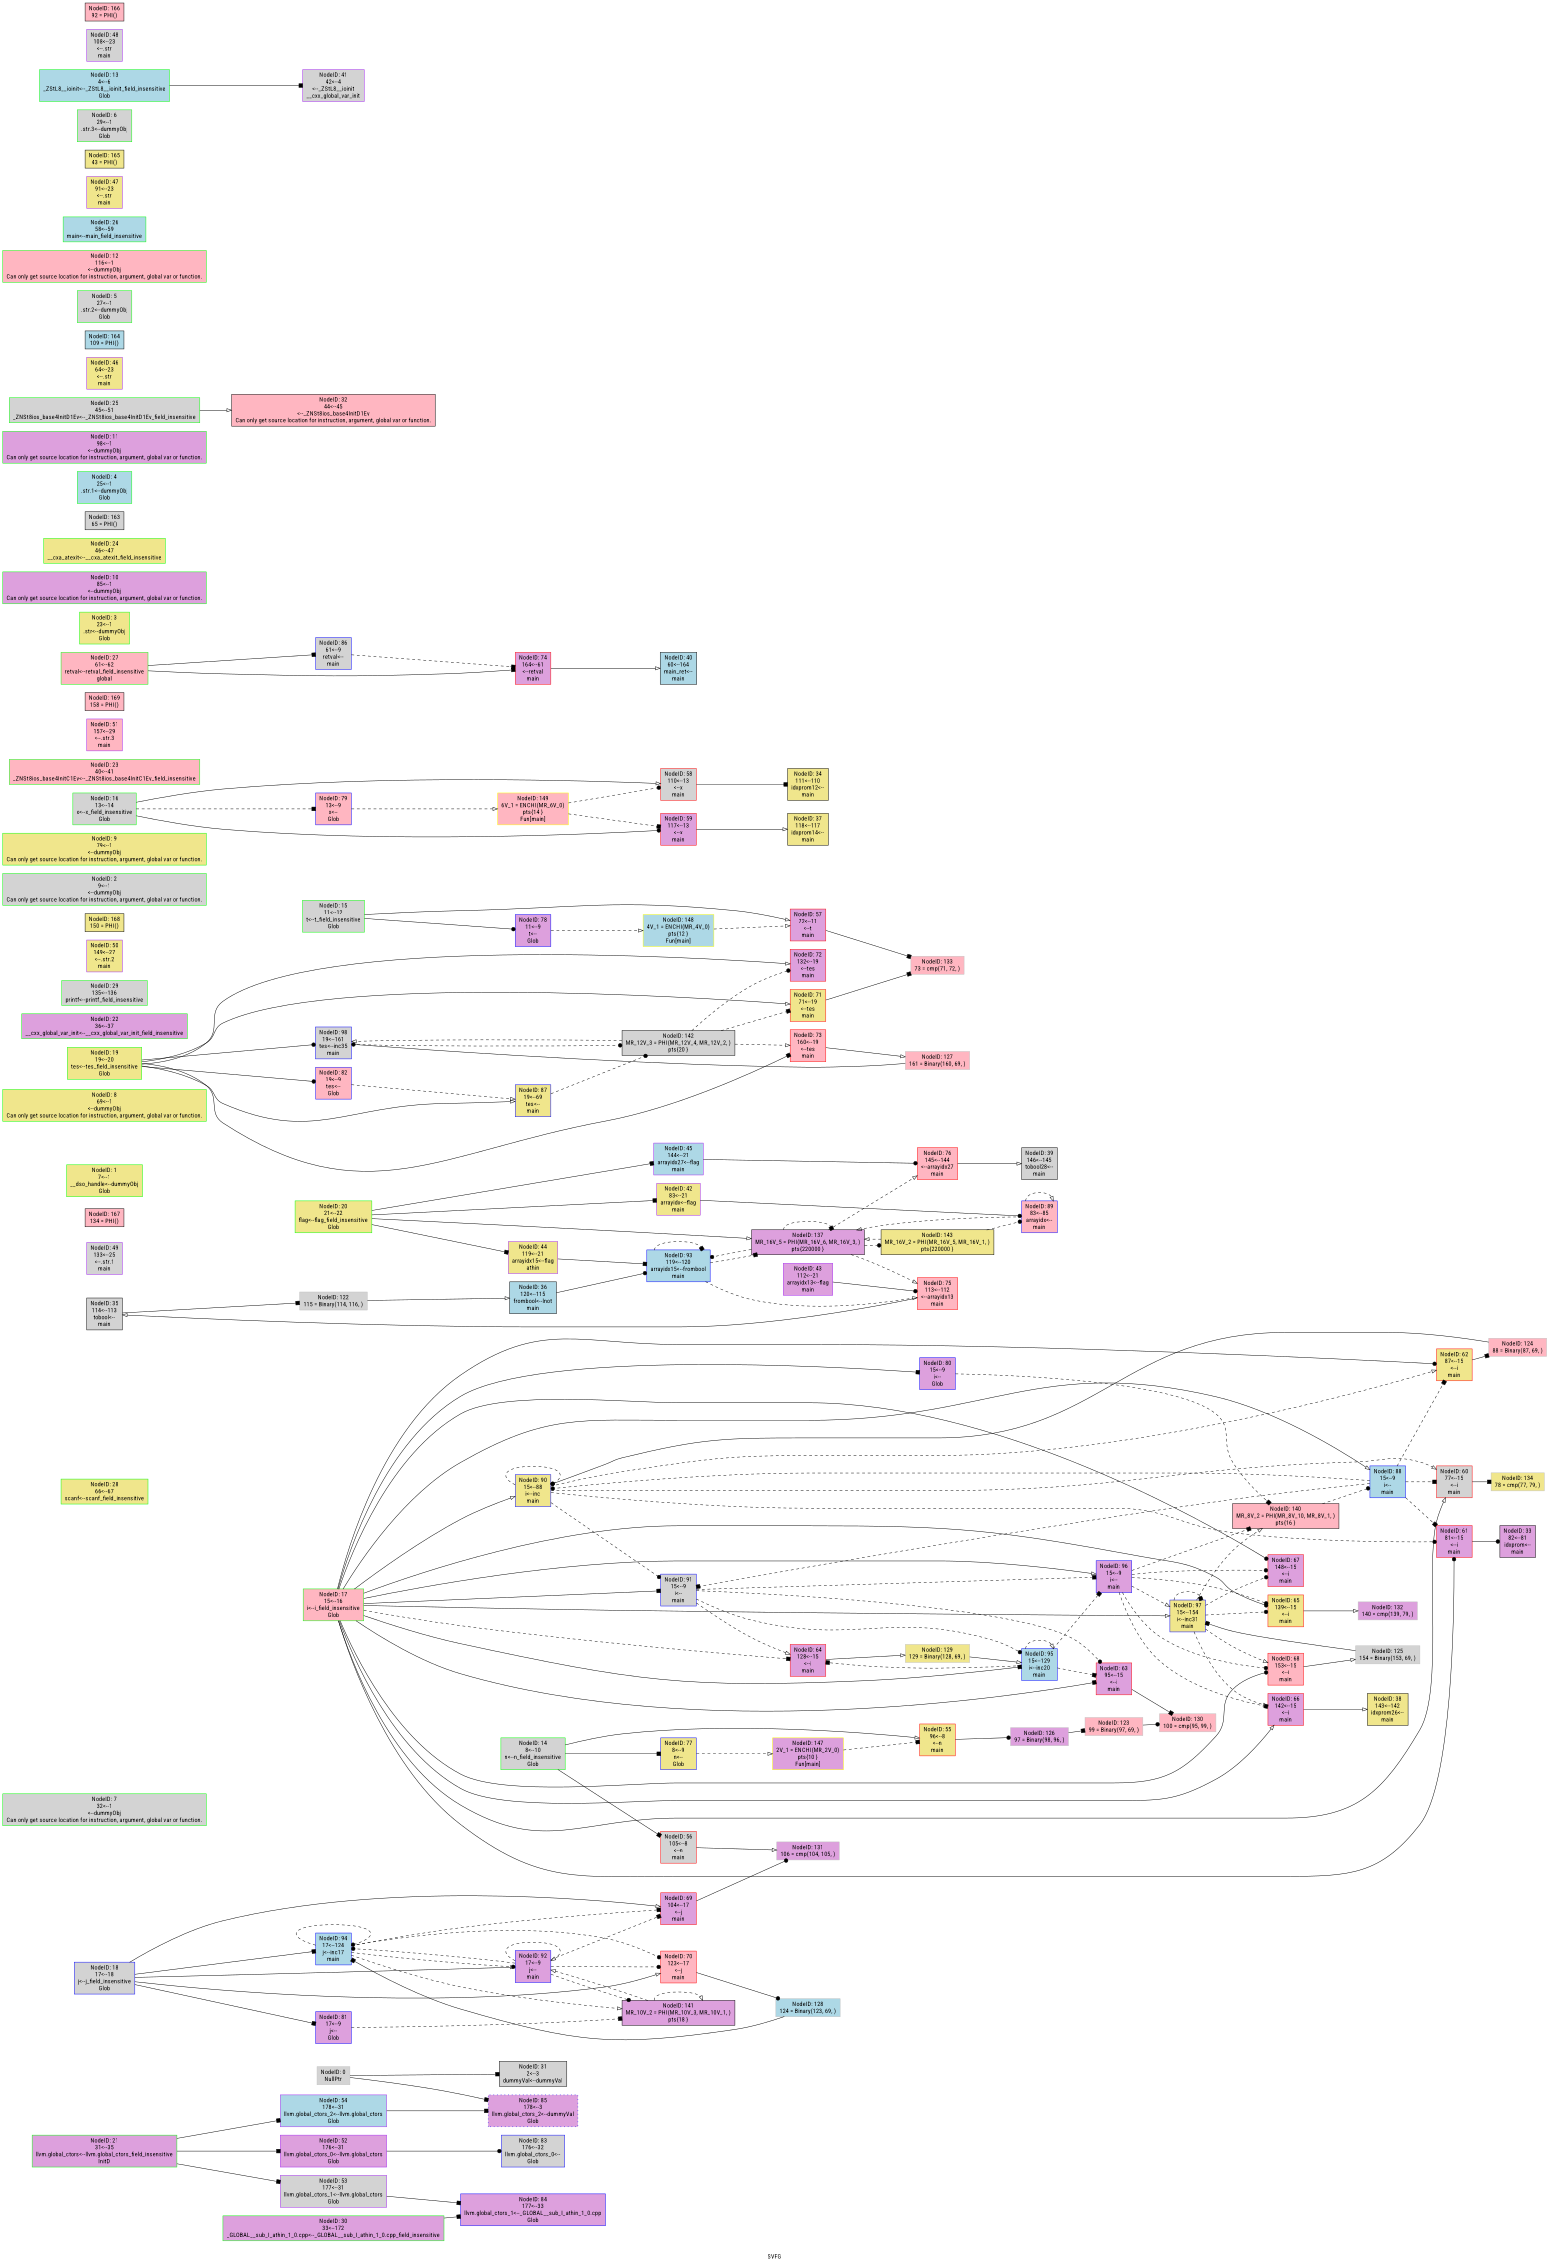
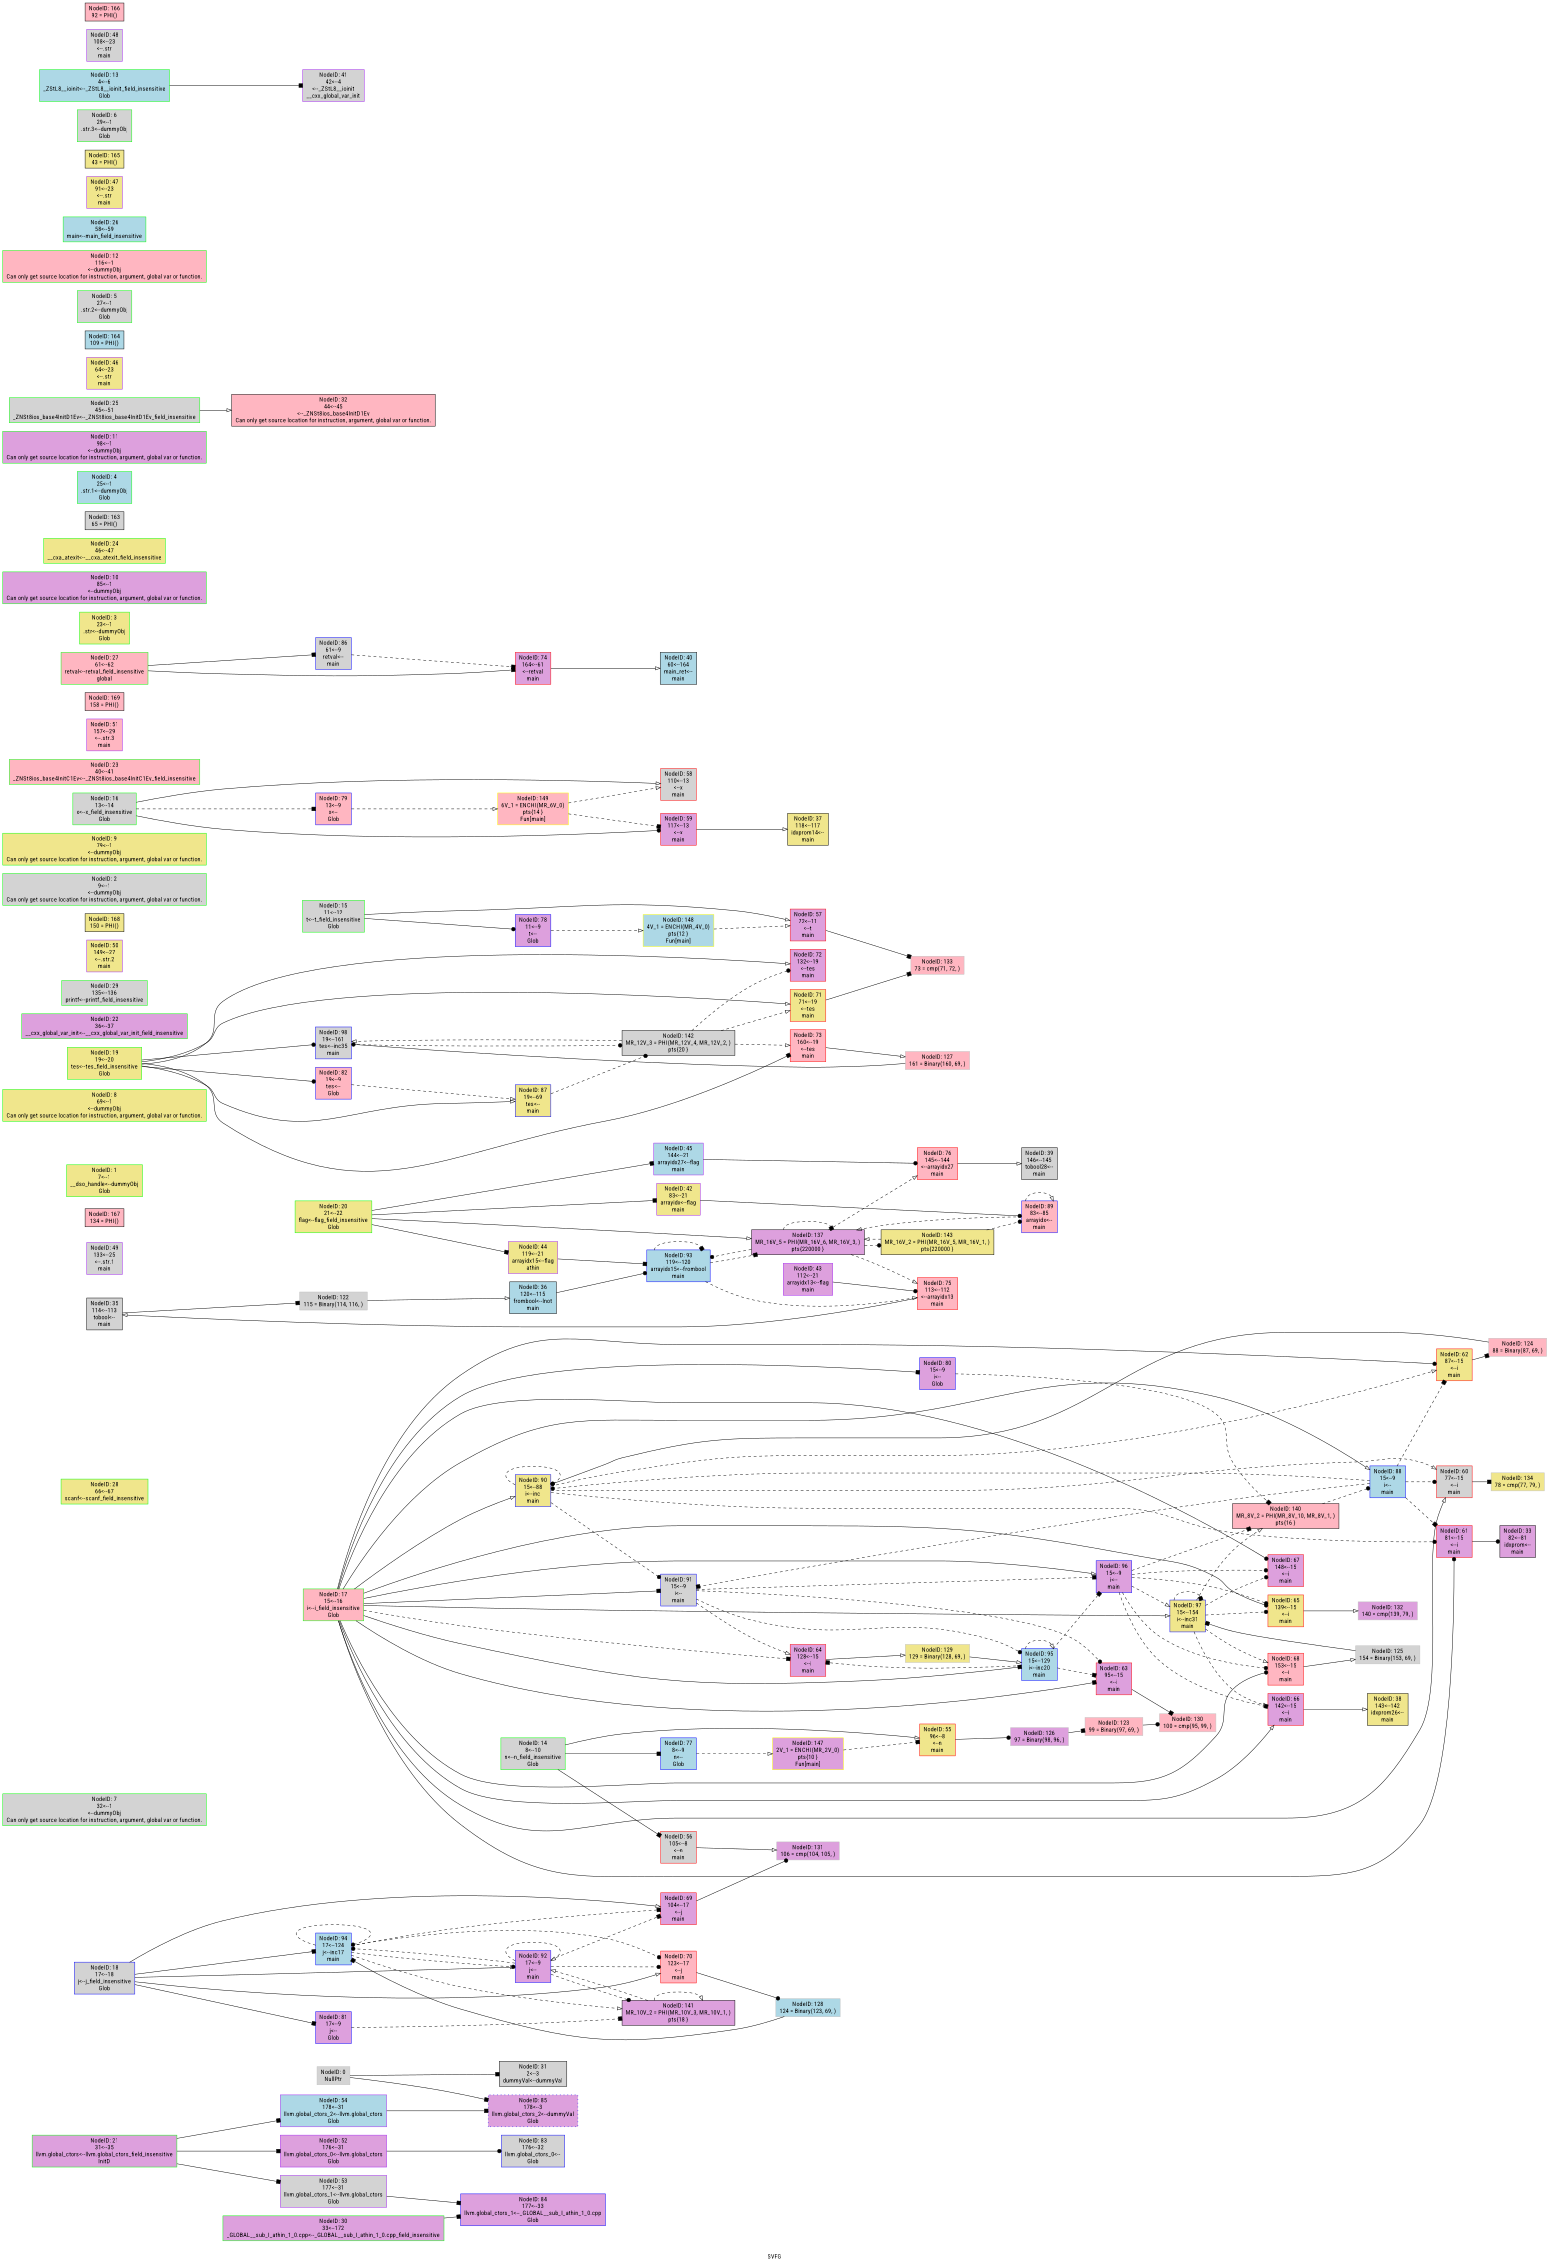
node "NodeID: 34": removed
edge "NodeID: 149" -> "NodeID: 58": arrowhead dot -> onormal
edge "NodeID: 142" -> "NodeID: 71": arrowhead box -> onormal
edge "NodeID: 88" -> "NodeID: 60": arrowhead box -> dot
node "NodeID: 77": fillcolor khaki -> lightblue
